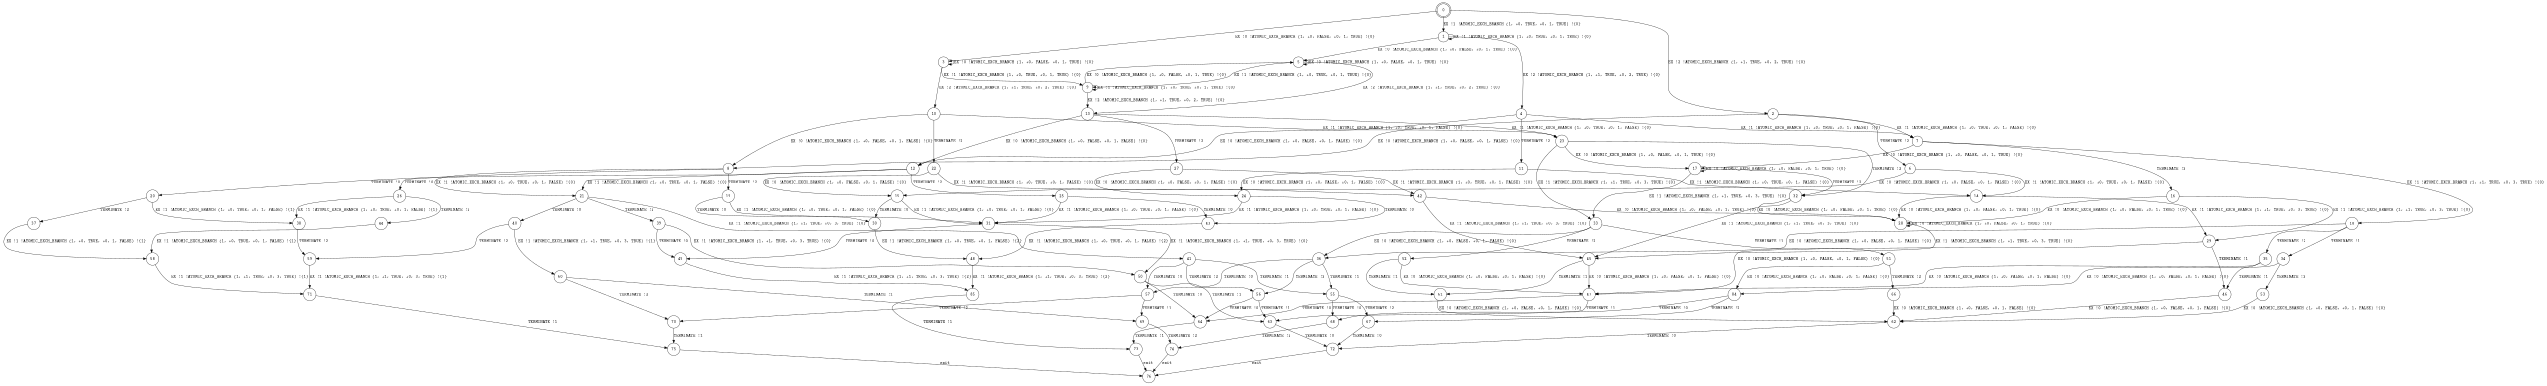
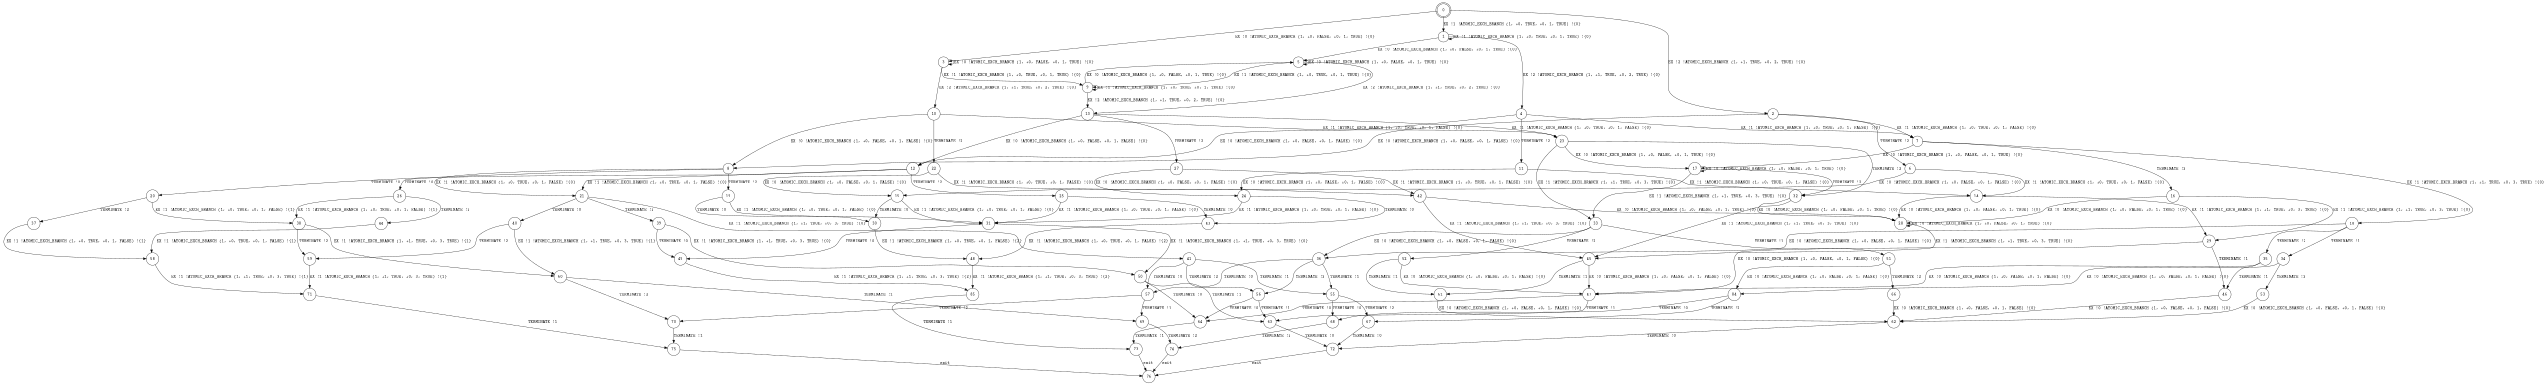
edge "38" -> "60": added, label "EX !1 !ATOMIC_EXCH_BRANCH (1, +1, TRUE, +0, 3, TRUE) !{1}"
